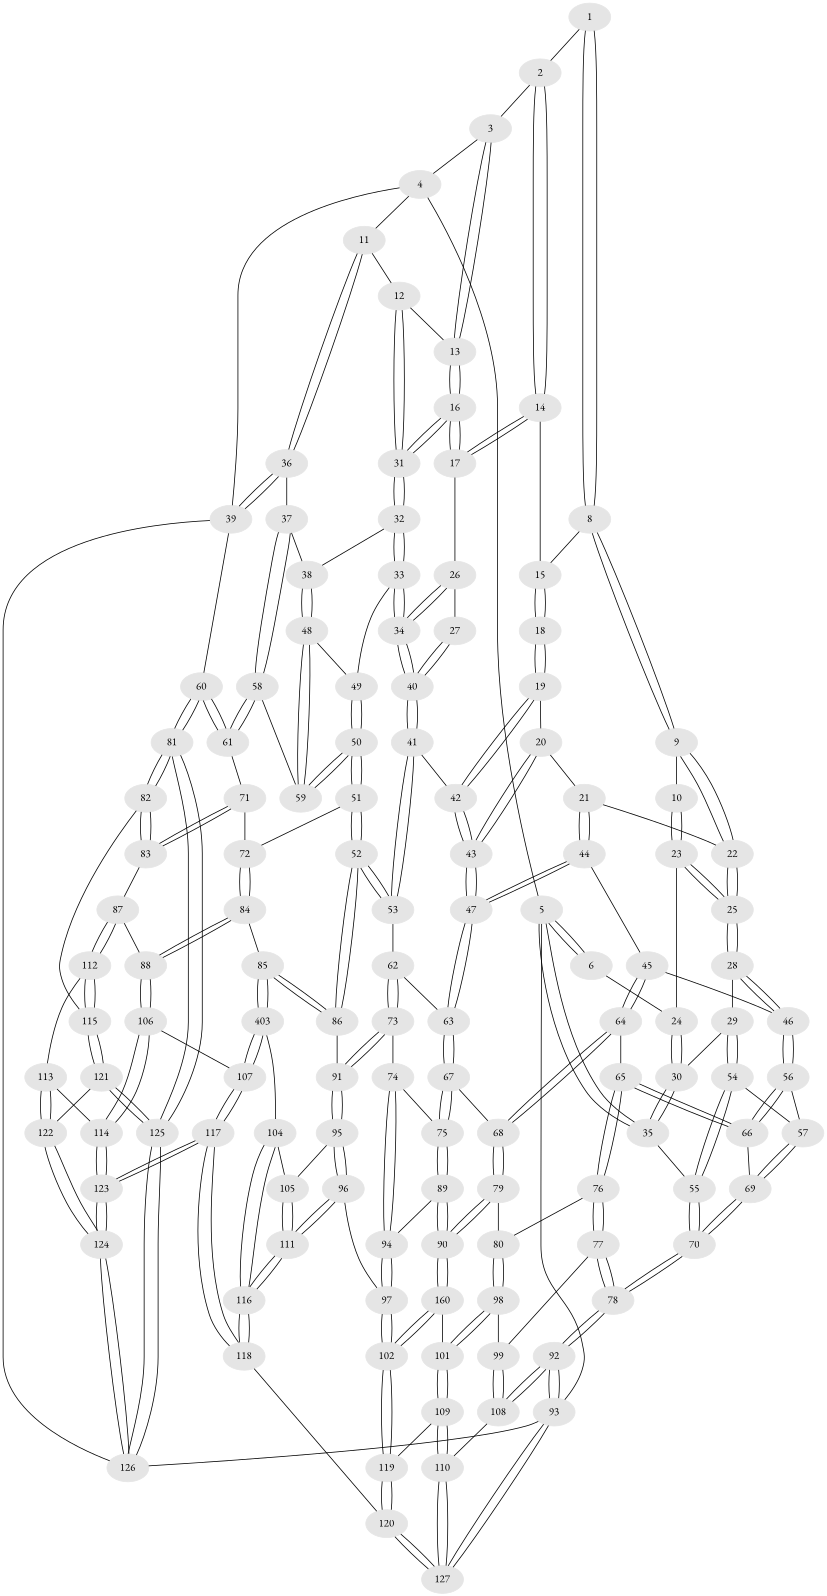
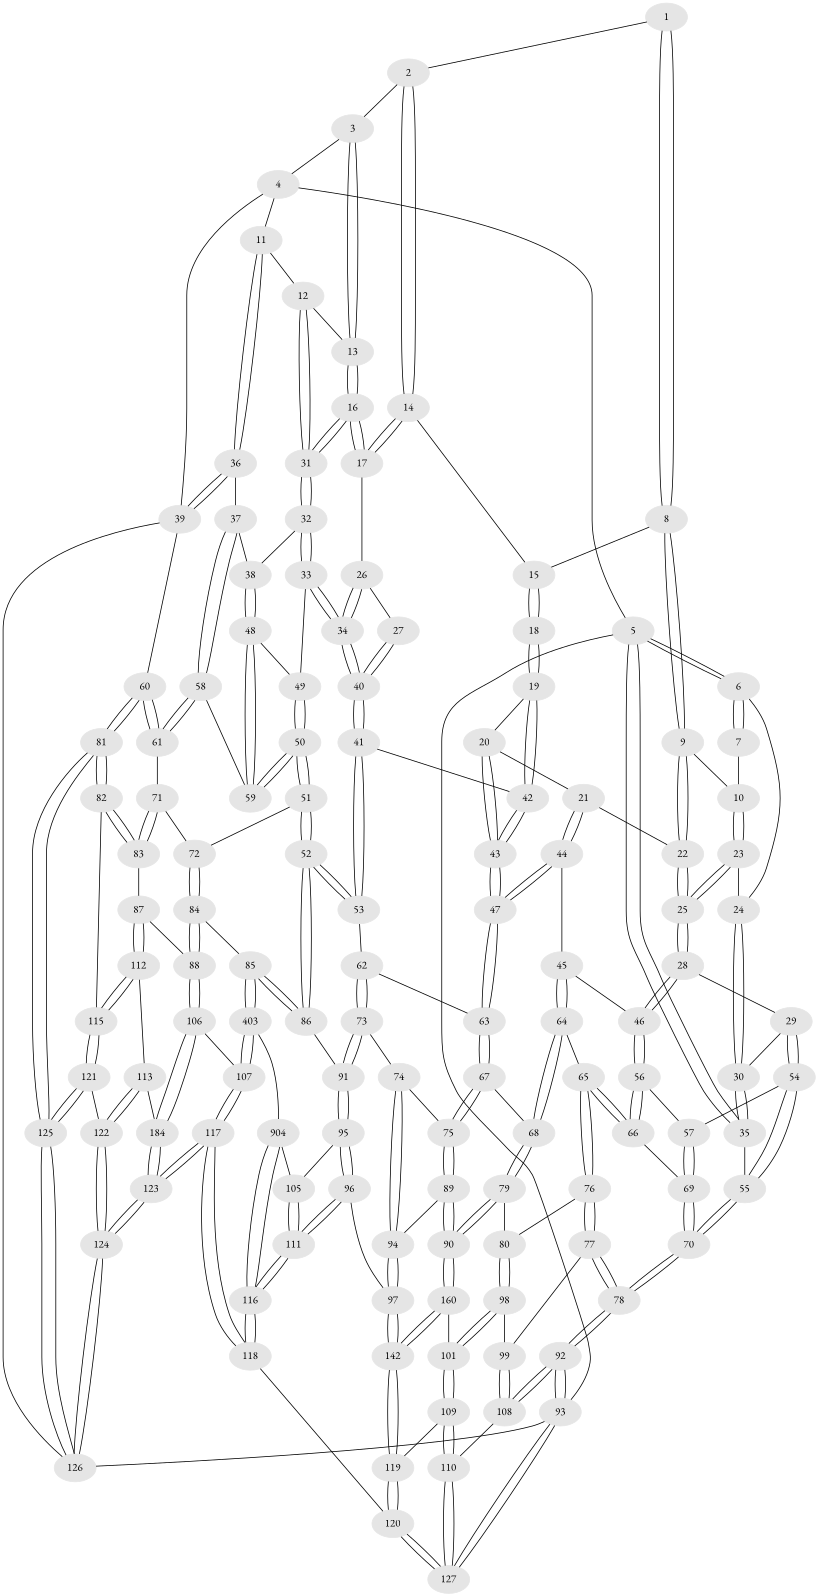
node "7": added
node "114": label "114" -> "184"
node "104": label "104" -> "904"
node "102": label "102" -> "142"
